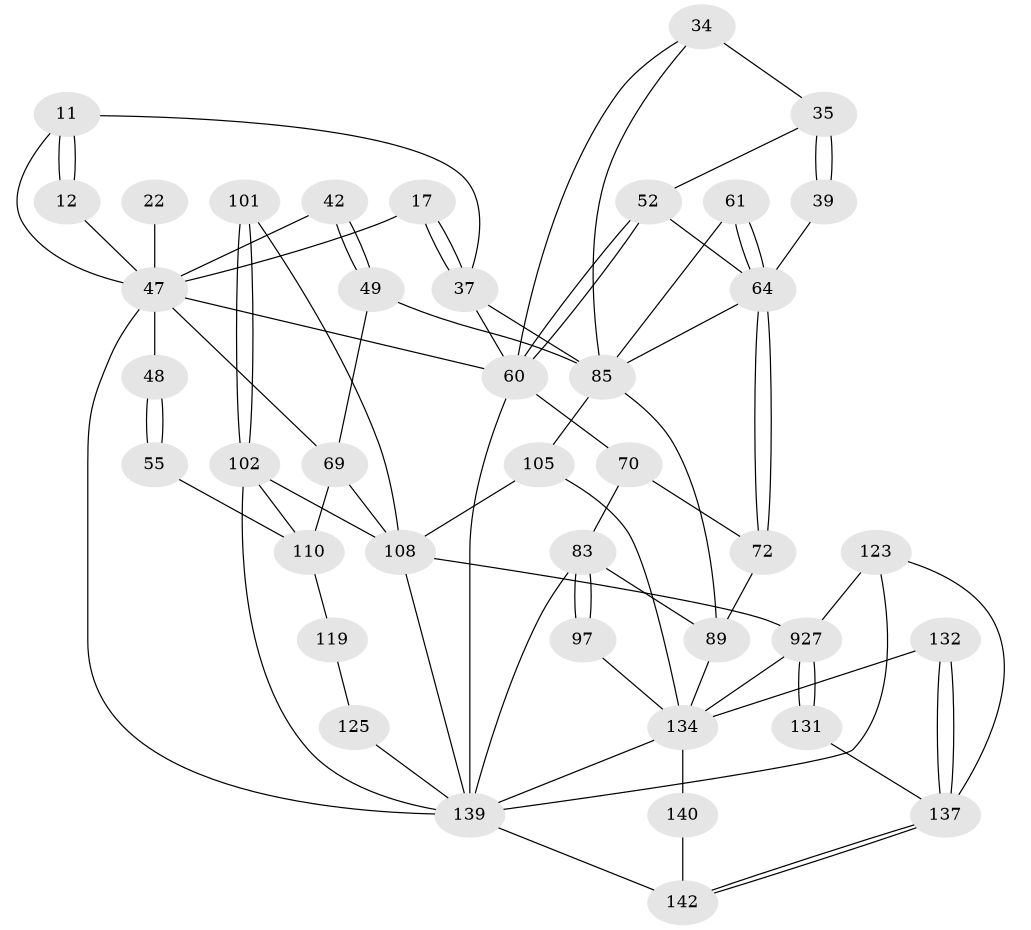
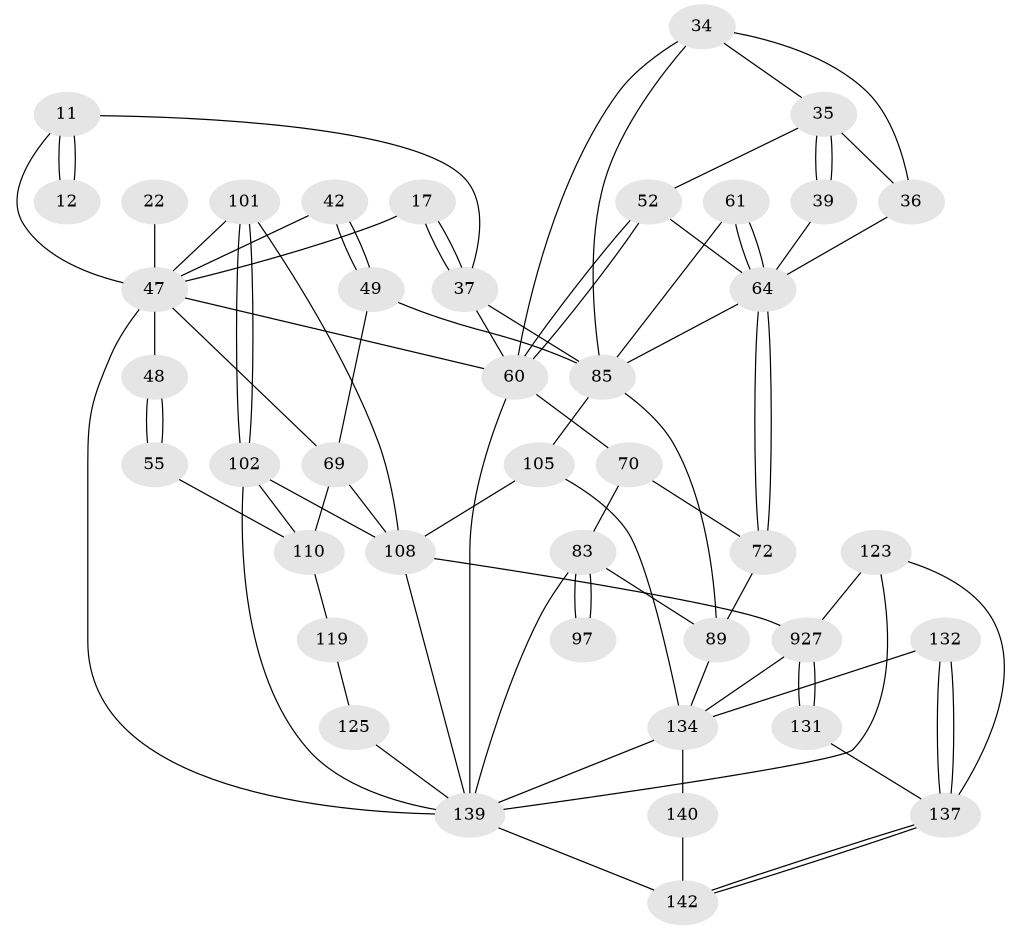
node "36": added
edge "12" -- "47": now "101" -- "47"
edge "97" -- "134": removed
